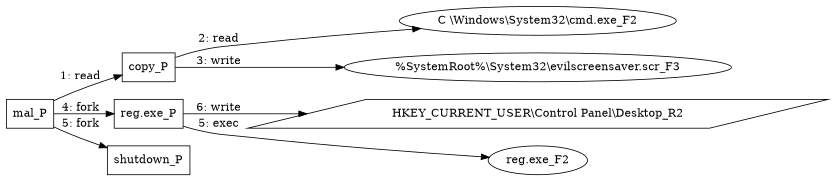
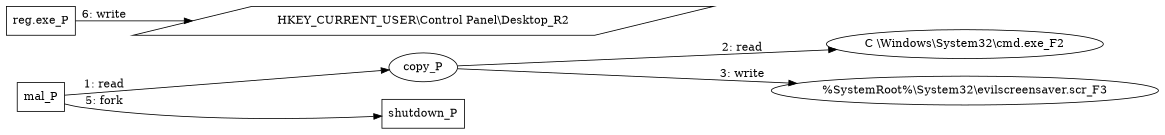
node "copy_P": shape box -> ellipse
edge "mal_P" -> "reg.exe_P": removed, label "4: fork"
node "reg.exe_F2": removed
